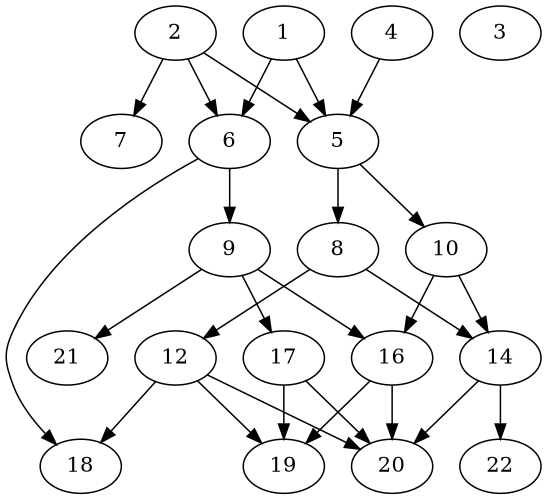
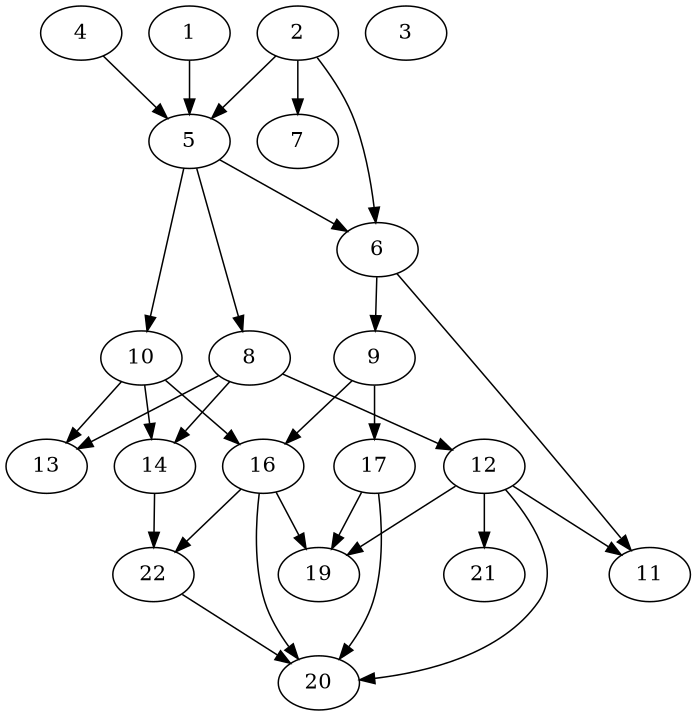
edge "1" -> "6": now "5" -> "6"
edge "9" -> "21": now "12" -> "21"
edge "14" -> "20": now "22" -> "20"
node "13": added
node "18": label "18" -> "11"
edge "16" -> "22": added
